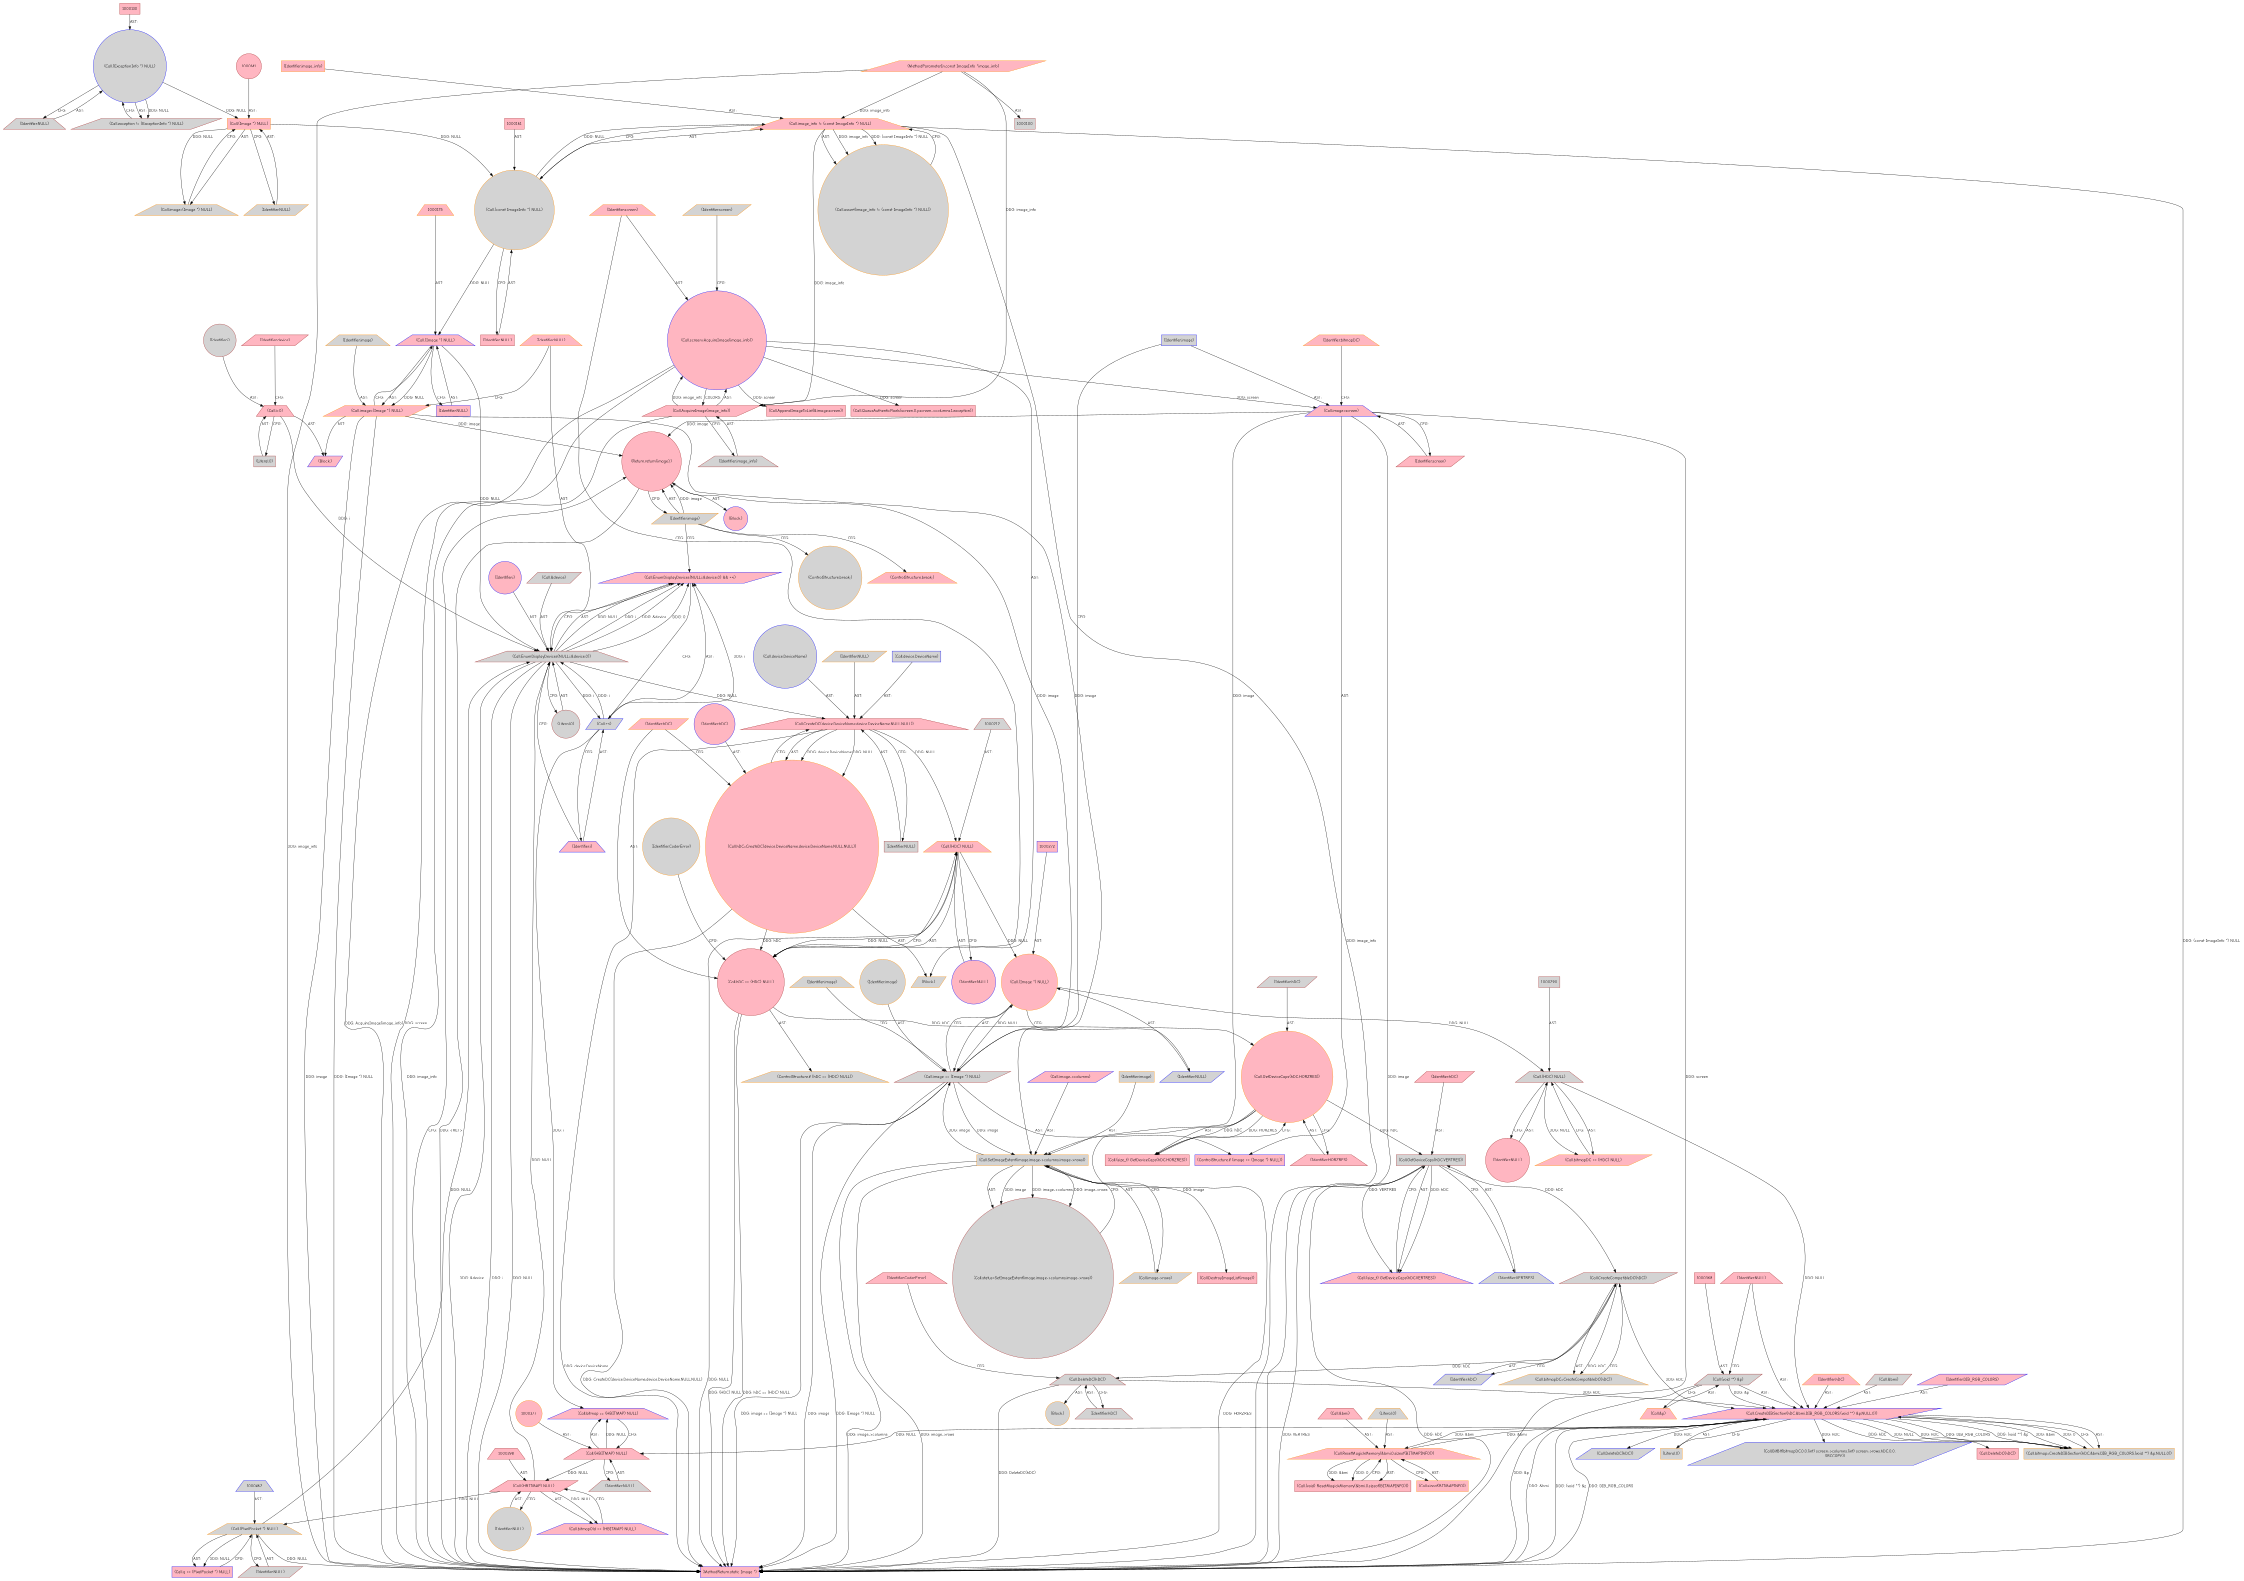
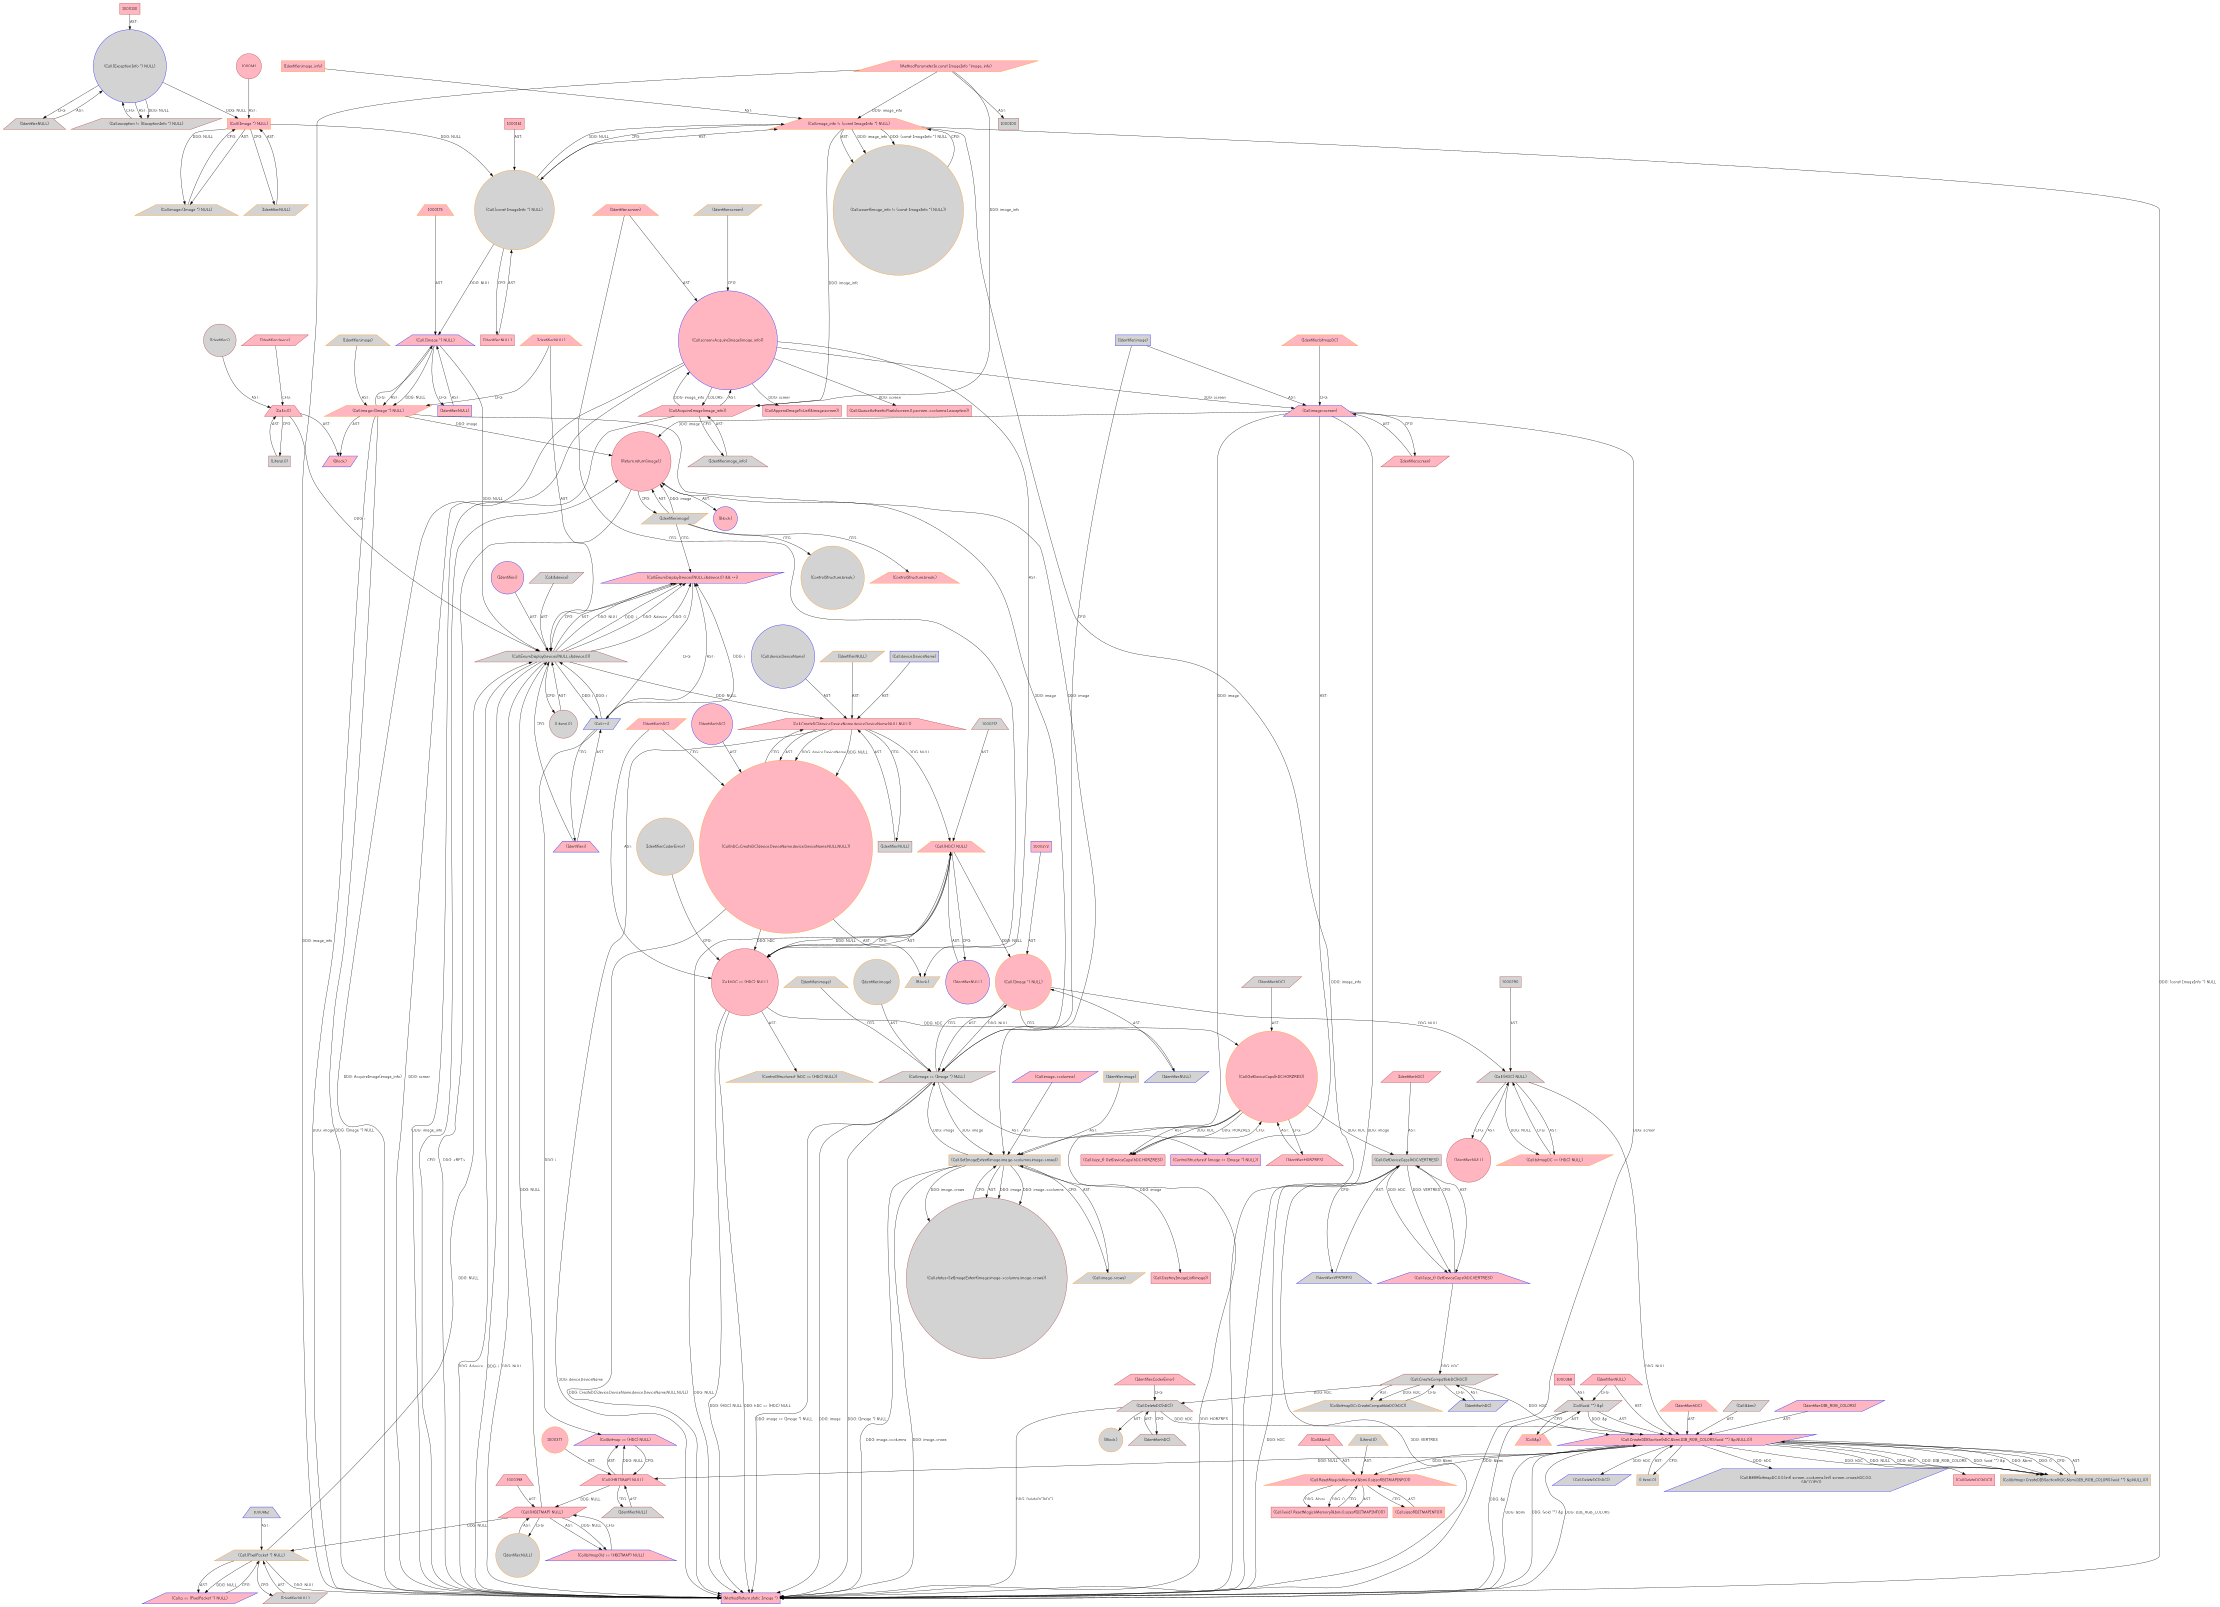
edge "(Call,GetDeviceCaps(hDC,VERTRES))" -> "(Call,CreateCompatibleDC(hDC))": now "(Call,(size_t) GetDeviceCaps(hDC,VERTRES))" -> "(Call,CreateCompatibleDC(hDC))"
node "(Call,bitmap == (HBITMAP) NULL)": label "(Call,bitmap == (HBITMAP) NULL)" -> "(Call,bitmap == (HDC) NULL)"
node "(Call,q == (PixelPacket *) NULL)": shape box -> parallelogram
